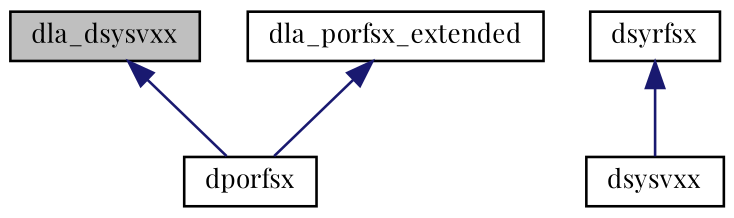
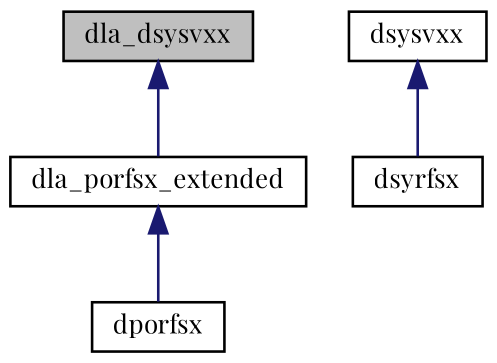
edge "dporfsx" -> "dla_dsysvxx": now "dla_porfsx_extended" -> "dla_dsysvxx"
edge "dsysvxx" -> "dsyrfsx": reversed
